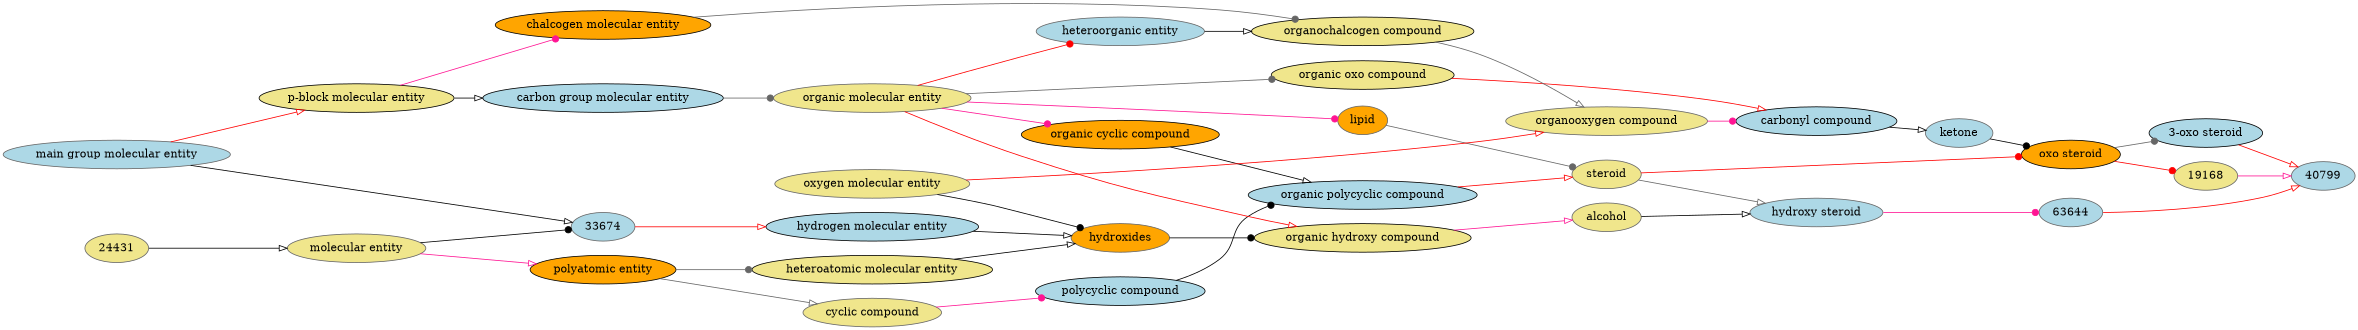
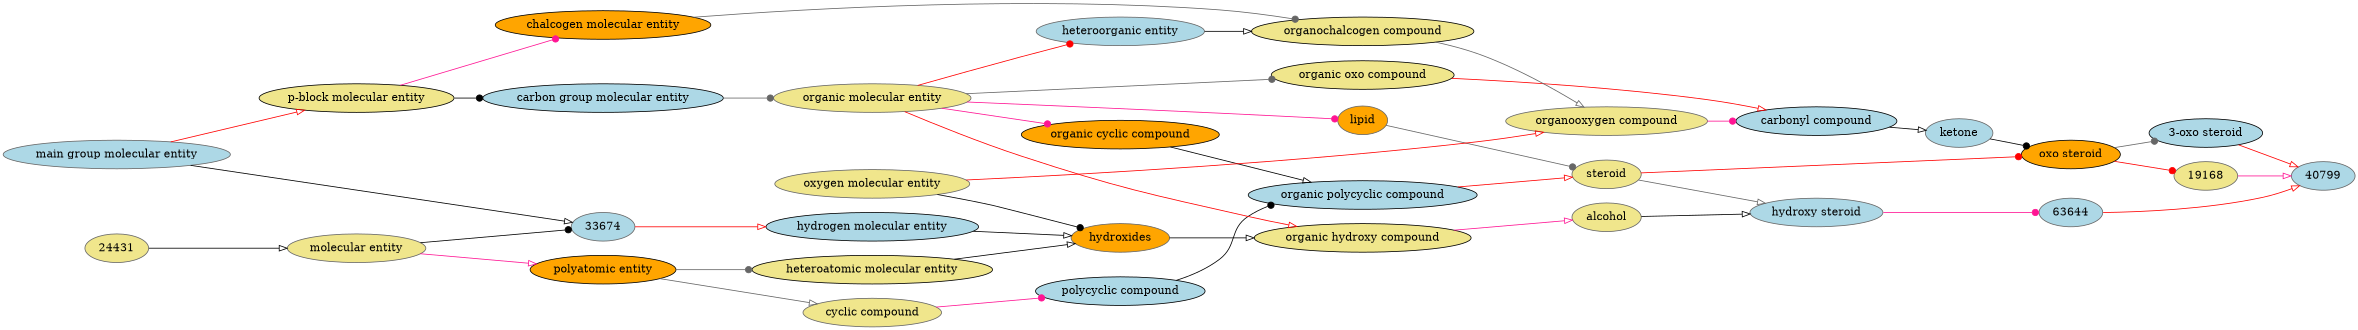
edge "p-block molecular entity" -> "carbon group molecular entity": arrowhead onormal -> dot
edge "hydroxides" -> "organic hydroxy compound": arrowhead dot -> onormal
